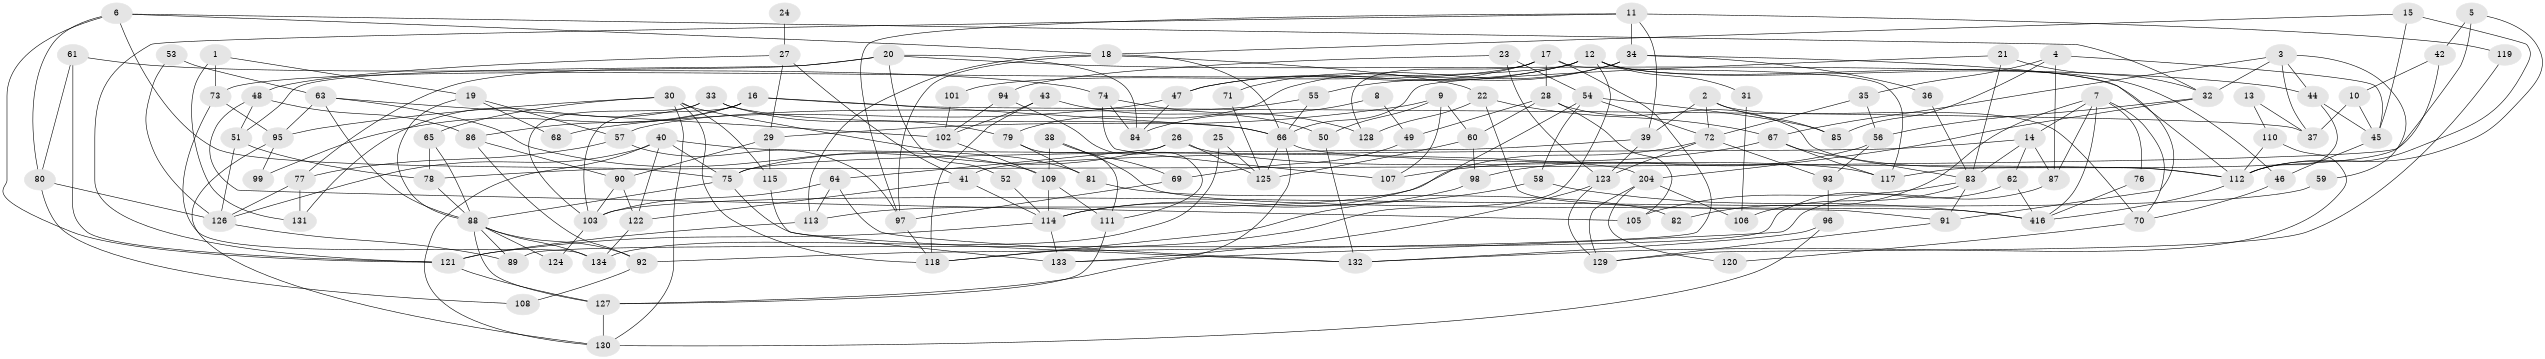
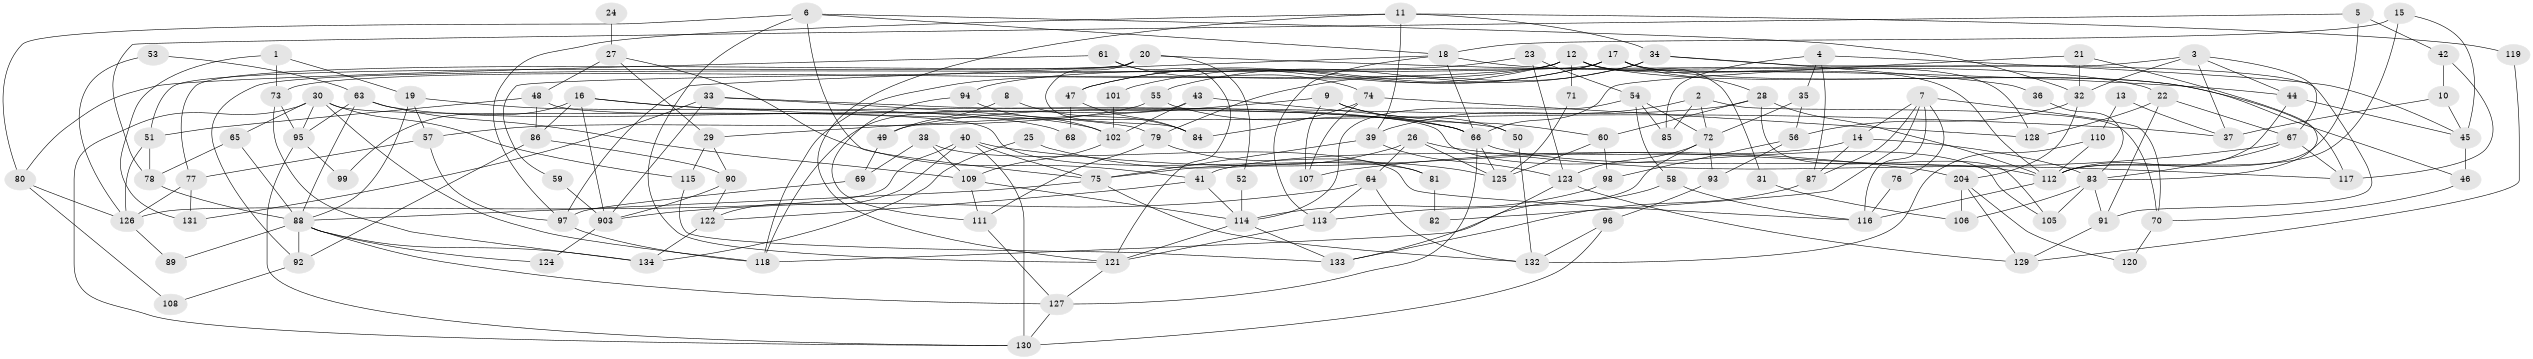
node "62": removed
node "103": label "103" -> "903"
node "416": label "416" -> "116"
